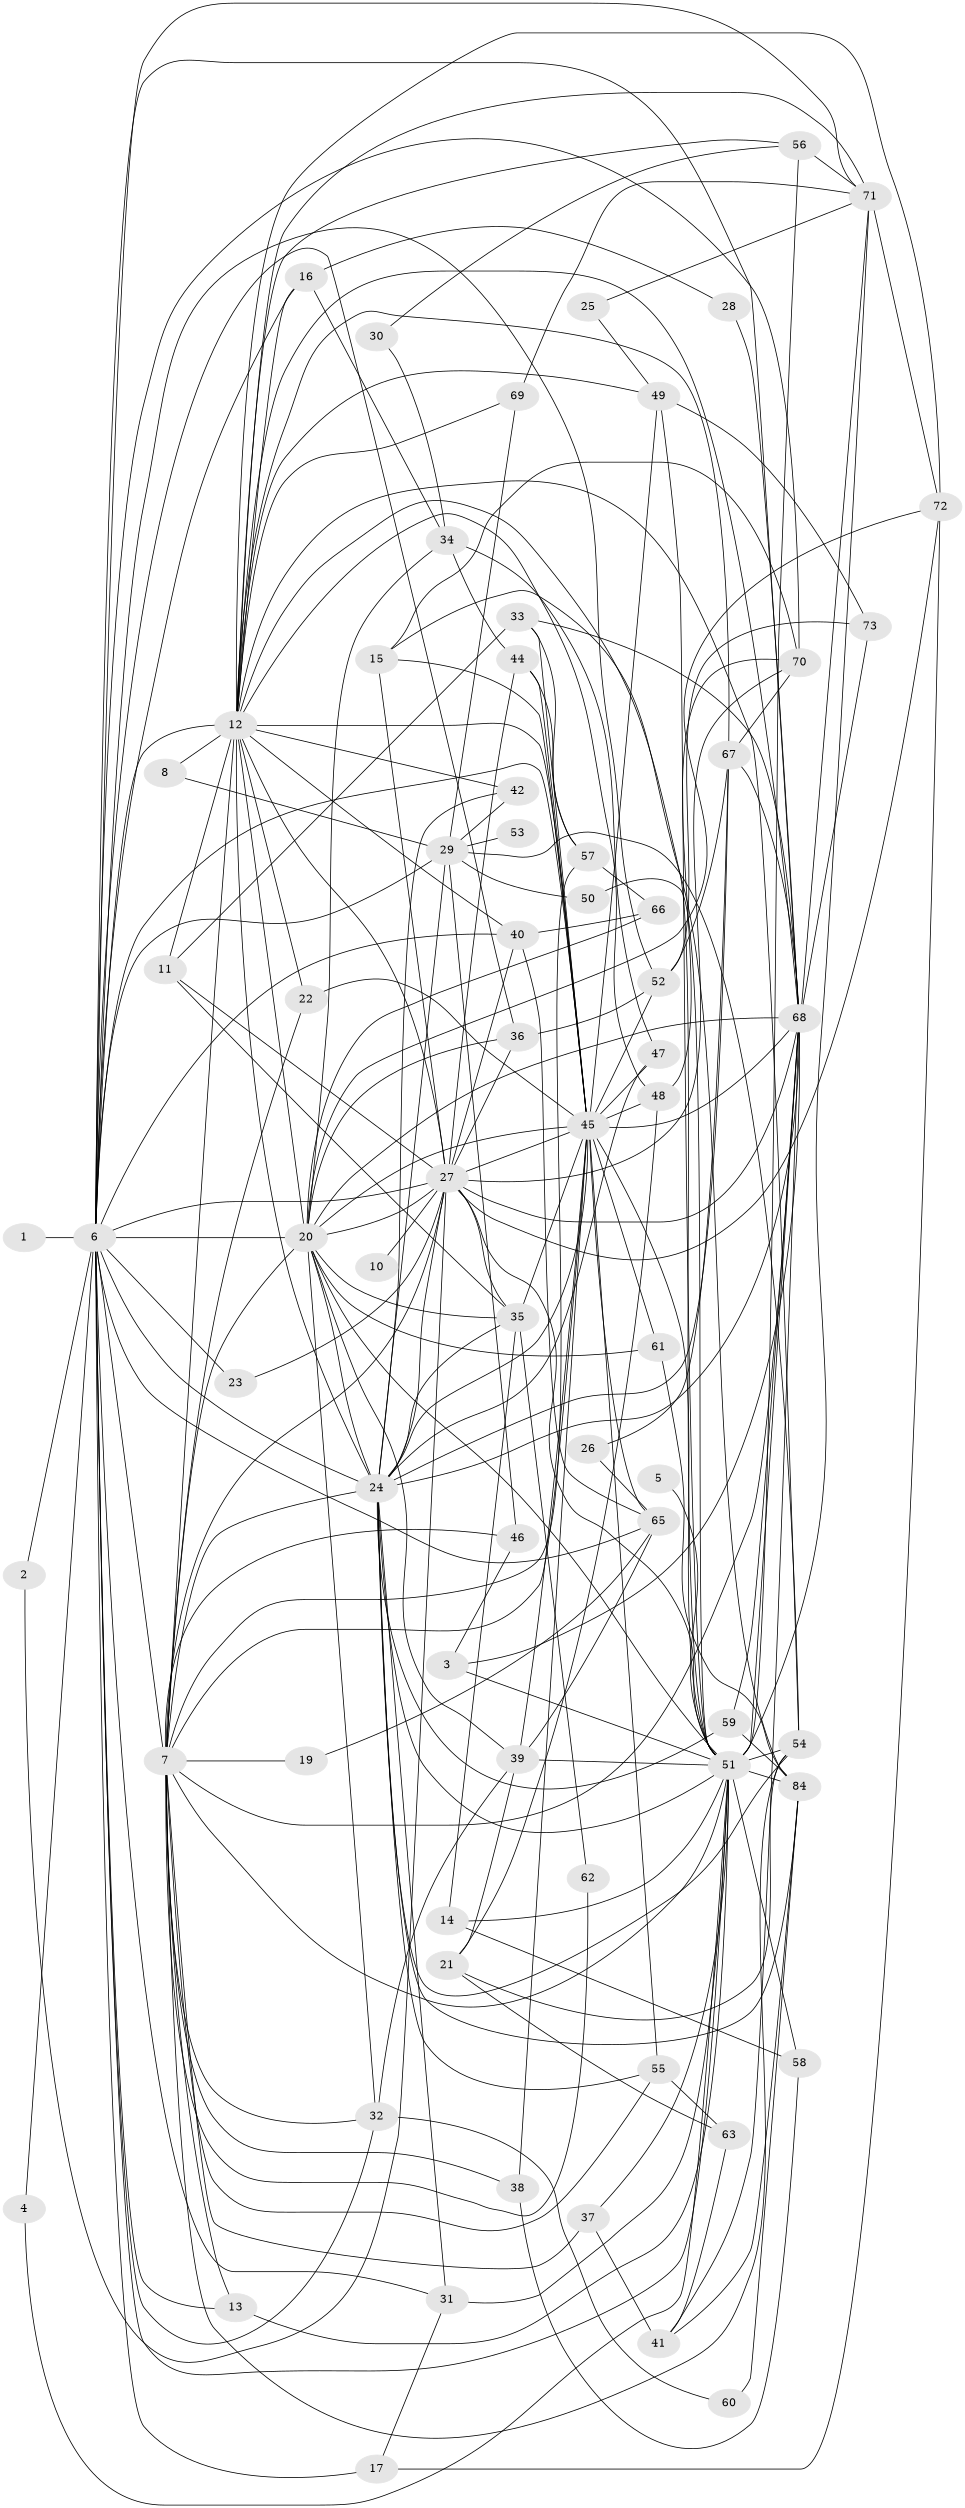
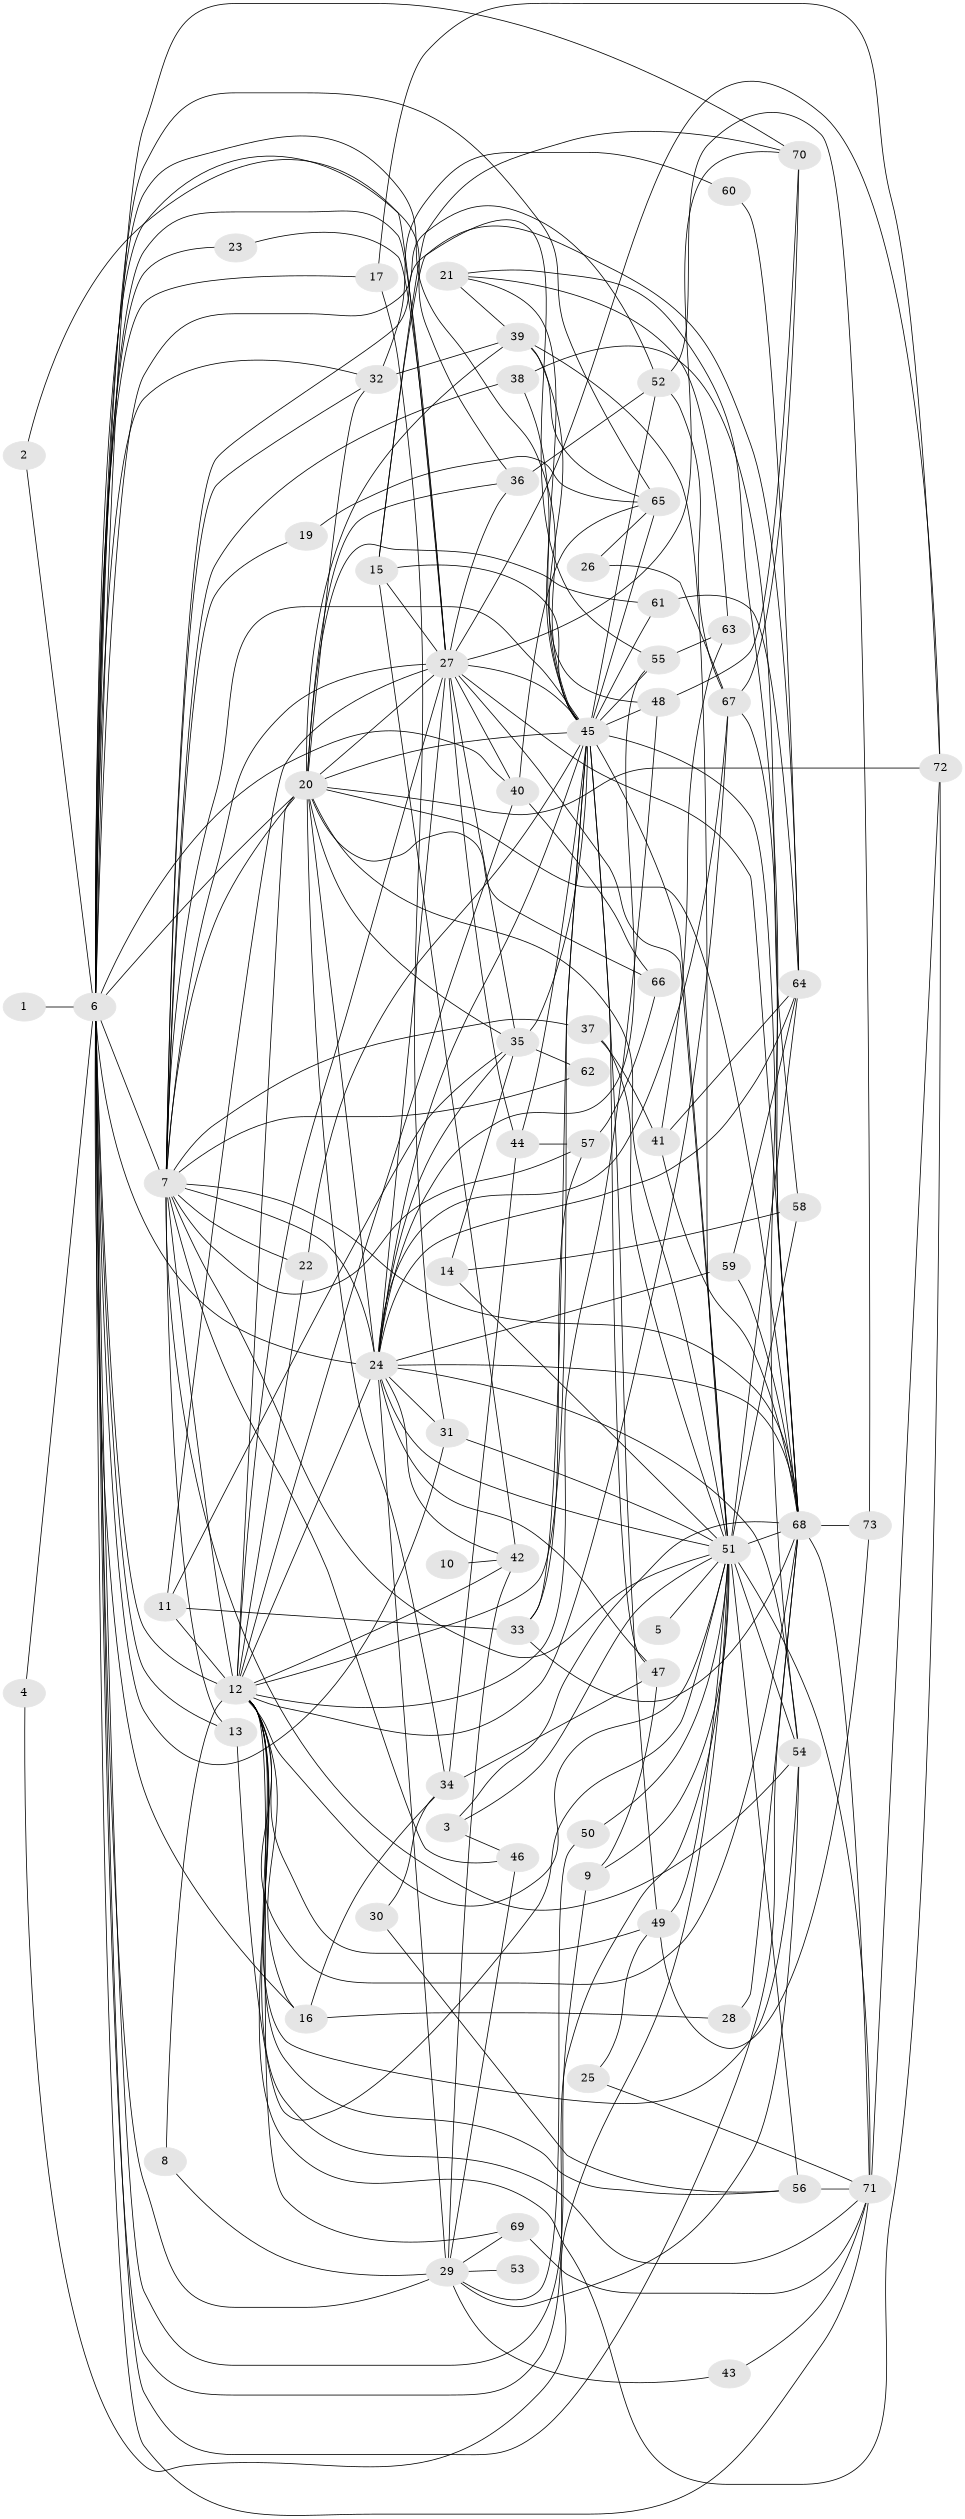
edge "15" -- "42": added
edge "27" -- "10": now "42" -- "10"
node "84": label "84" -> "64"
node "9": added
node "43": added
